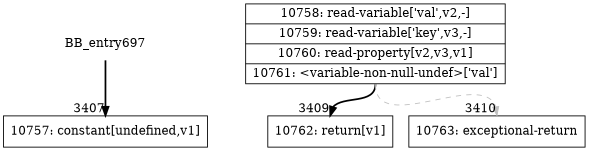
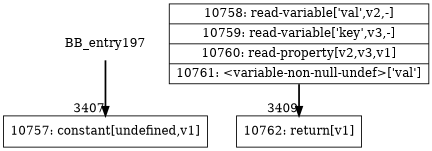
node "BB_entry697": label "BB_entry697" -> "BB_entry197"
node "10763: exceptional-return": removed
